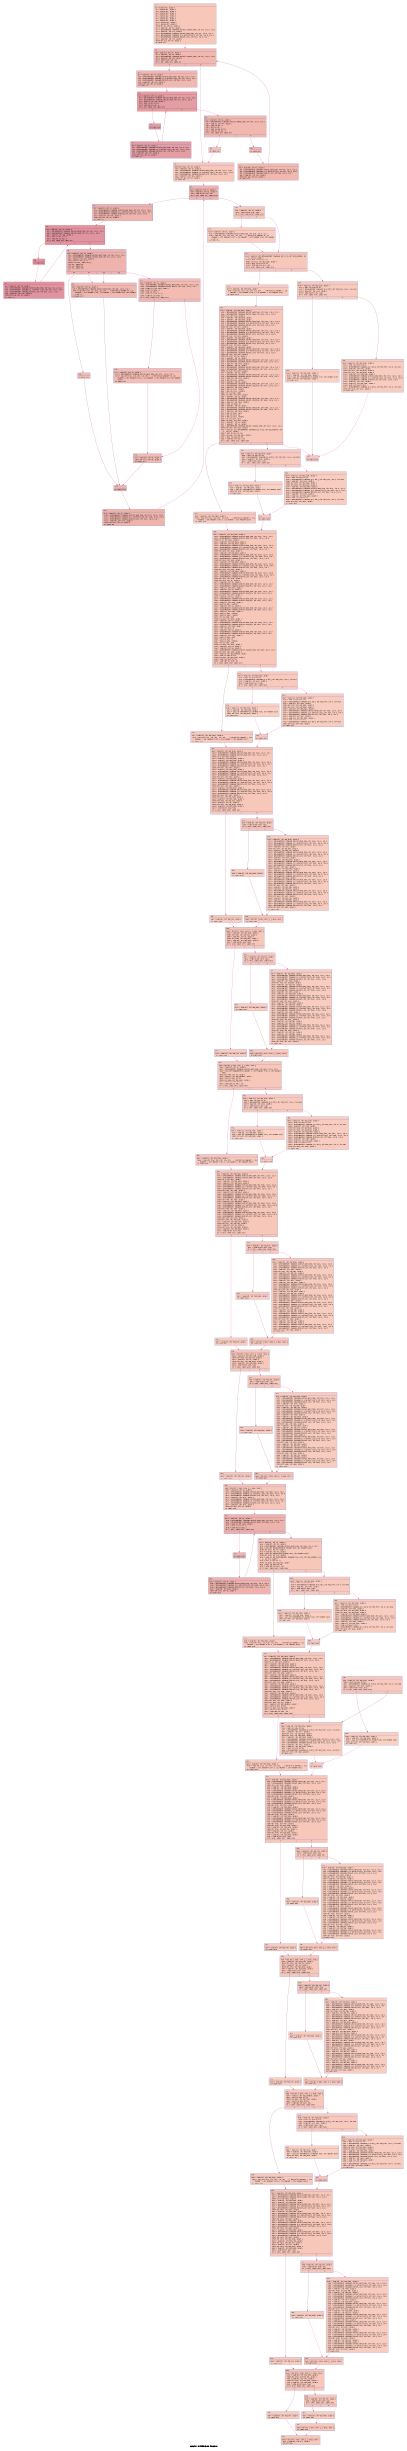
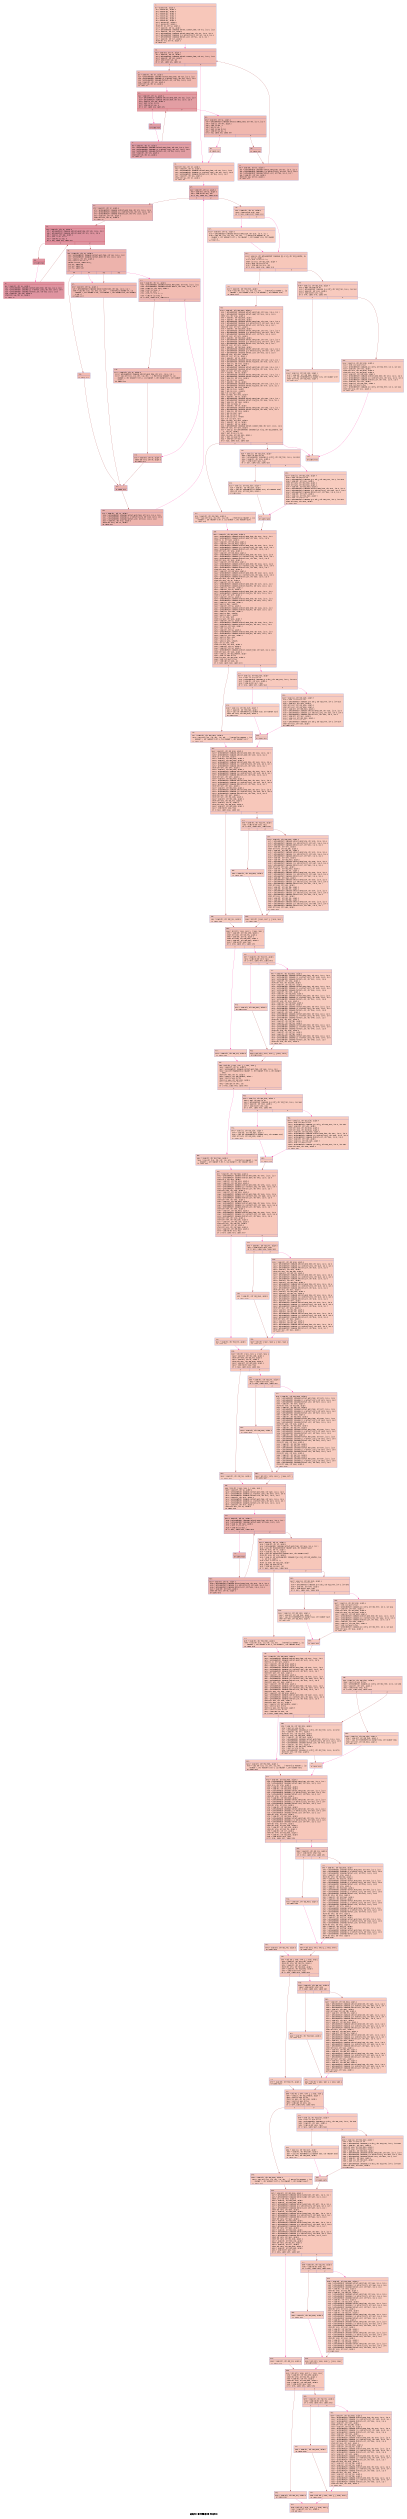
node "953:": added
